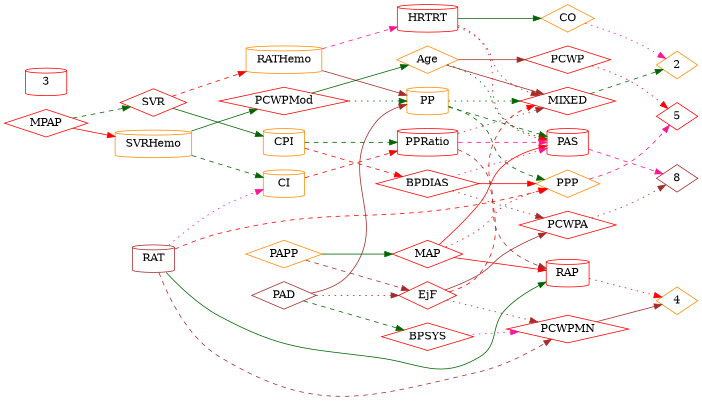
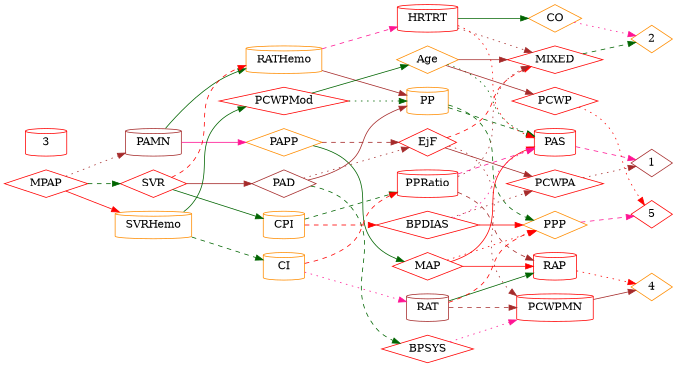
edge "PP" -> "MIXED": removed
node "PAMN": added
node "8": label "8" -> "1"
edge "SVR" -> "PAD": added
edge "RAT" -> "CI": reversed
node "PCWPMN": shape diamond -> cylinder
